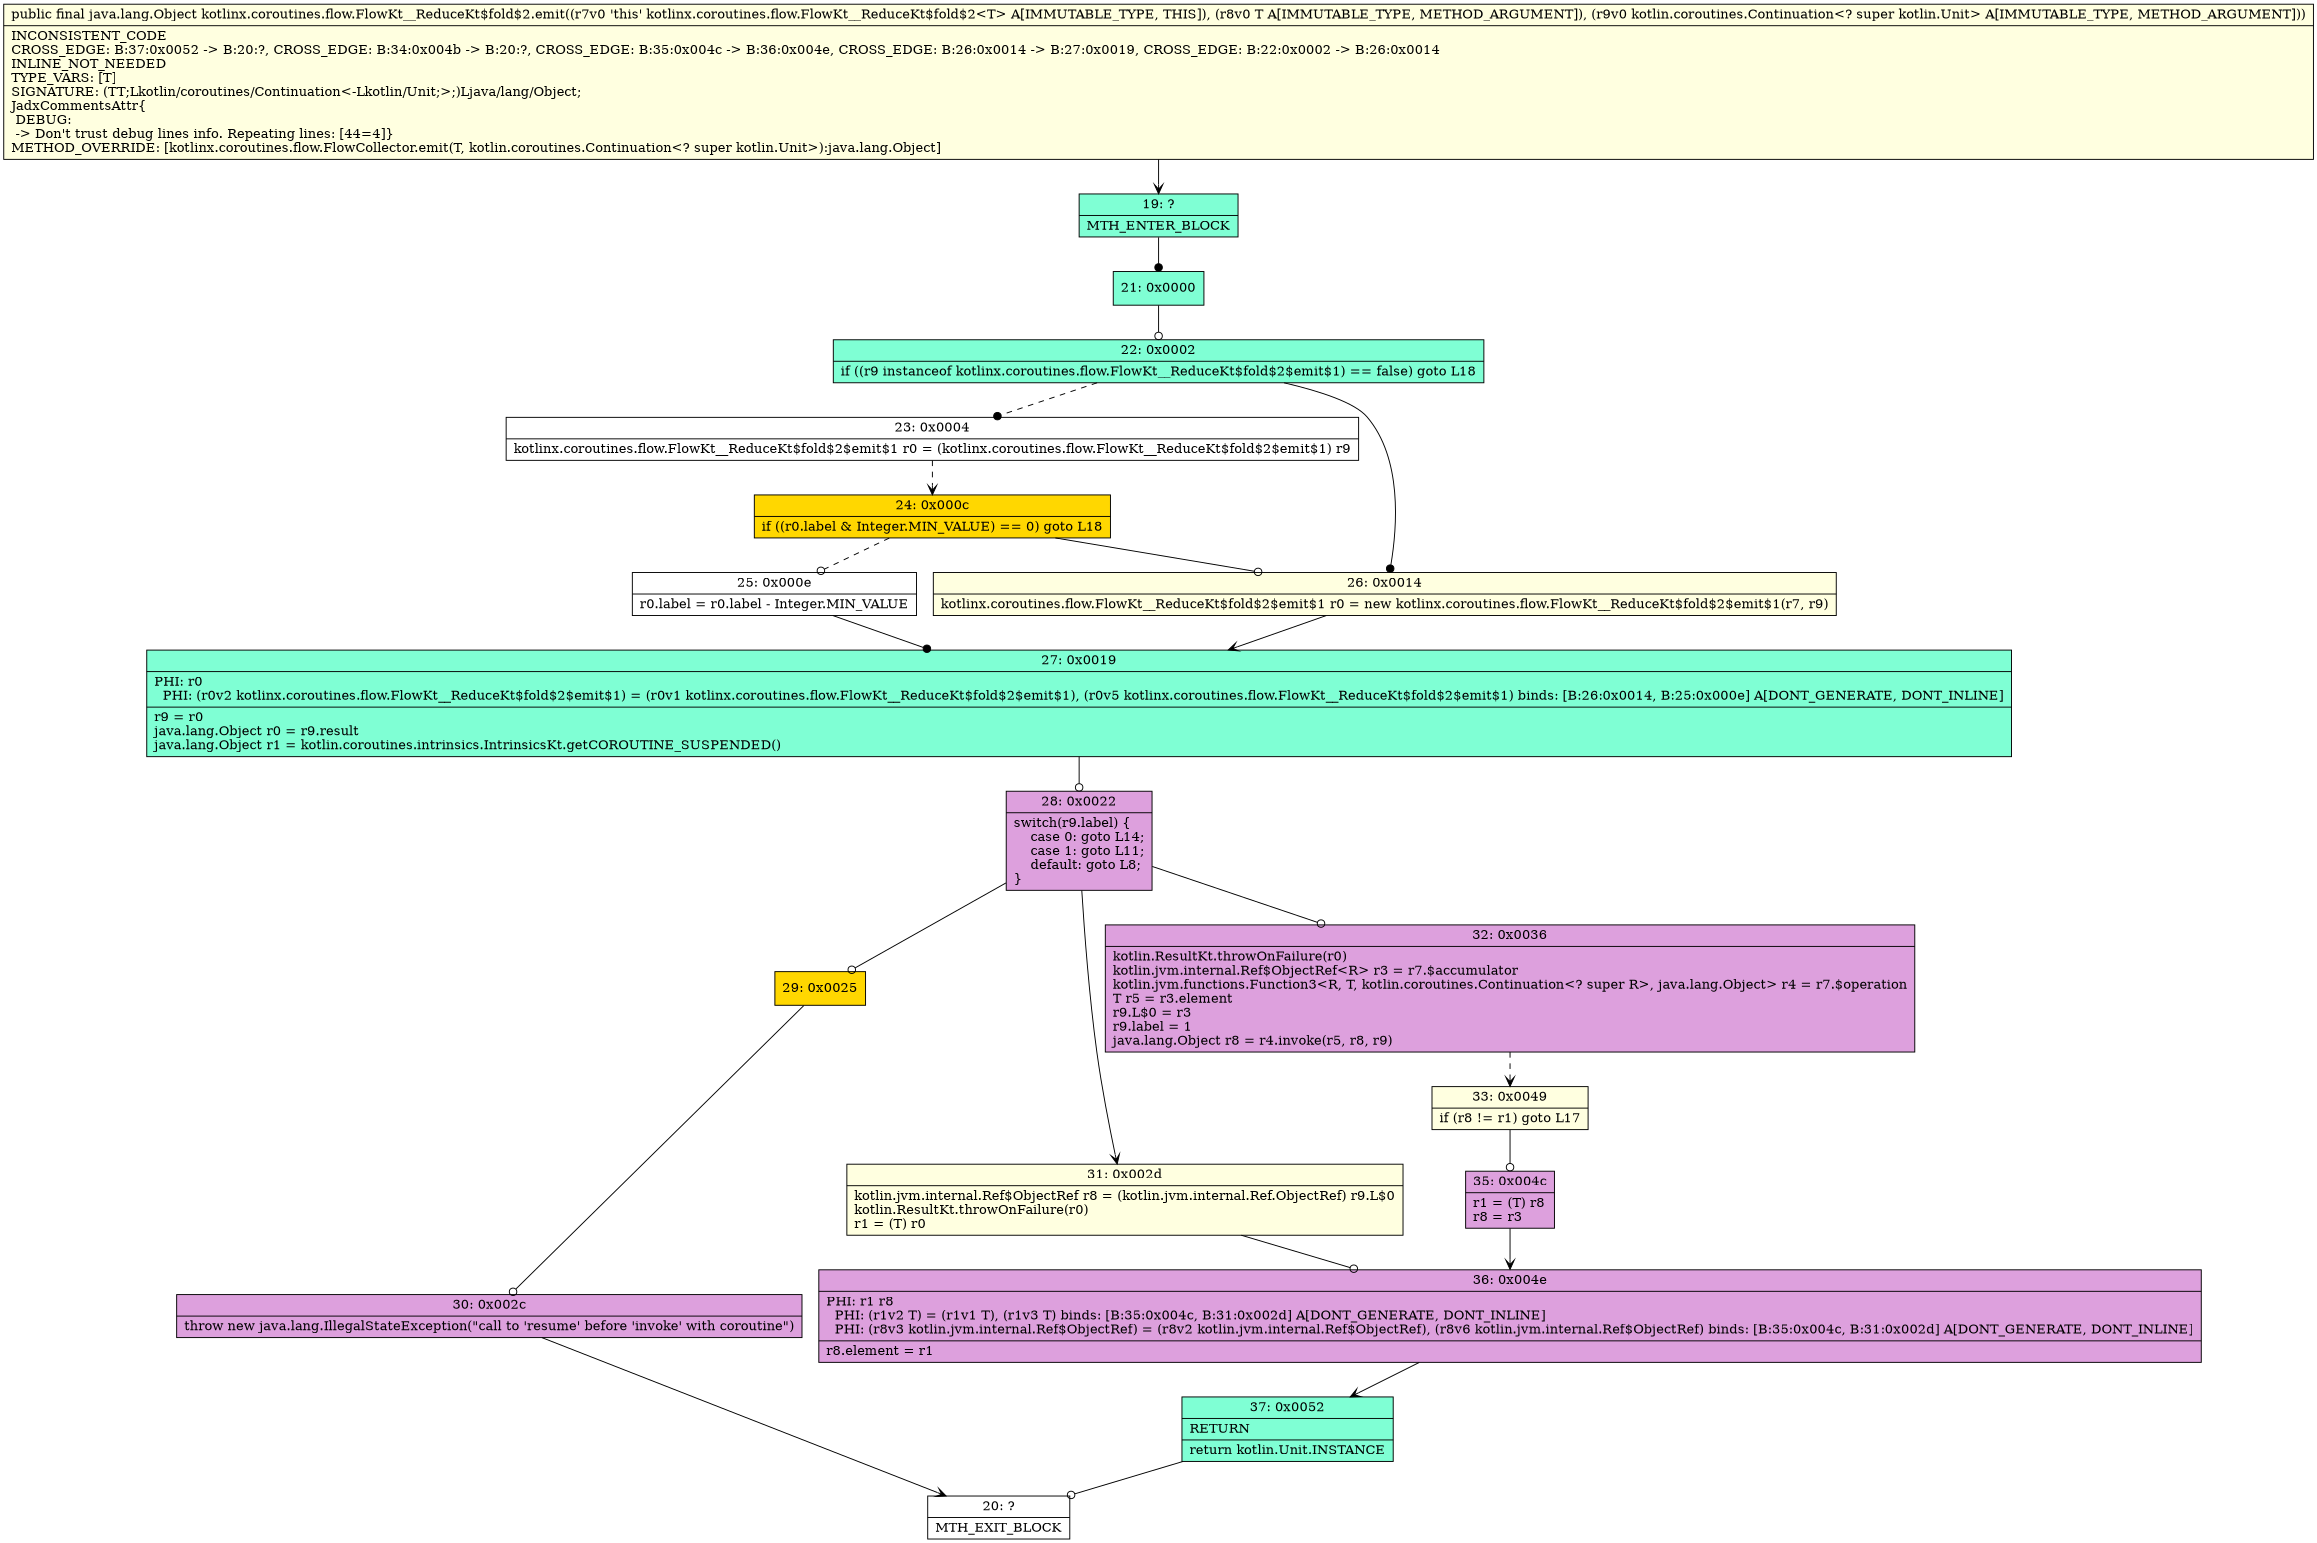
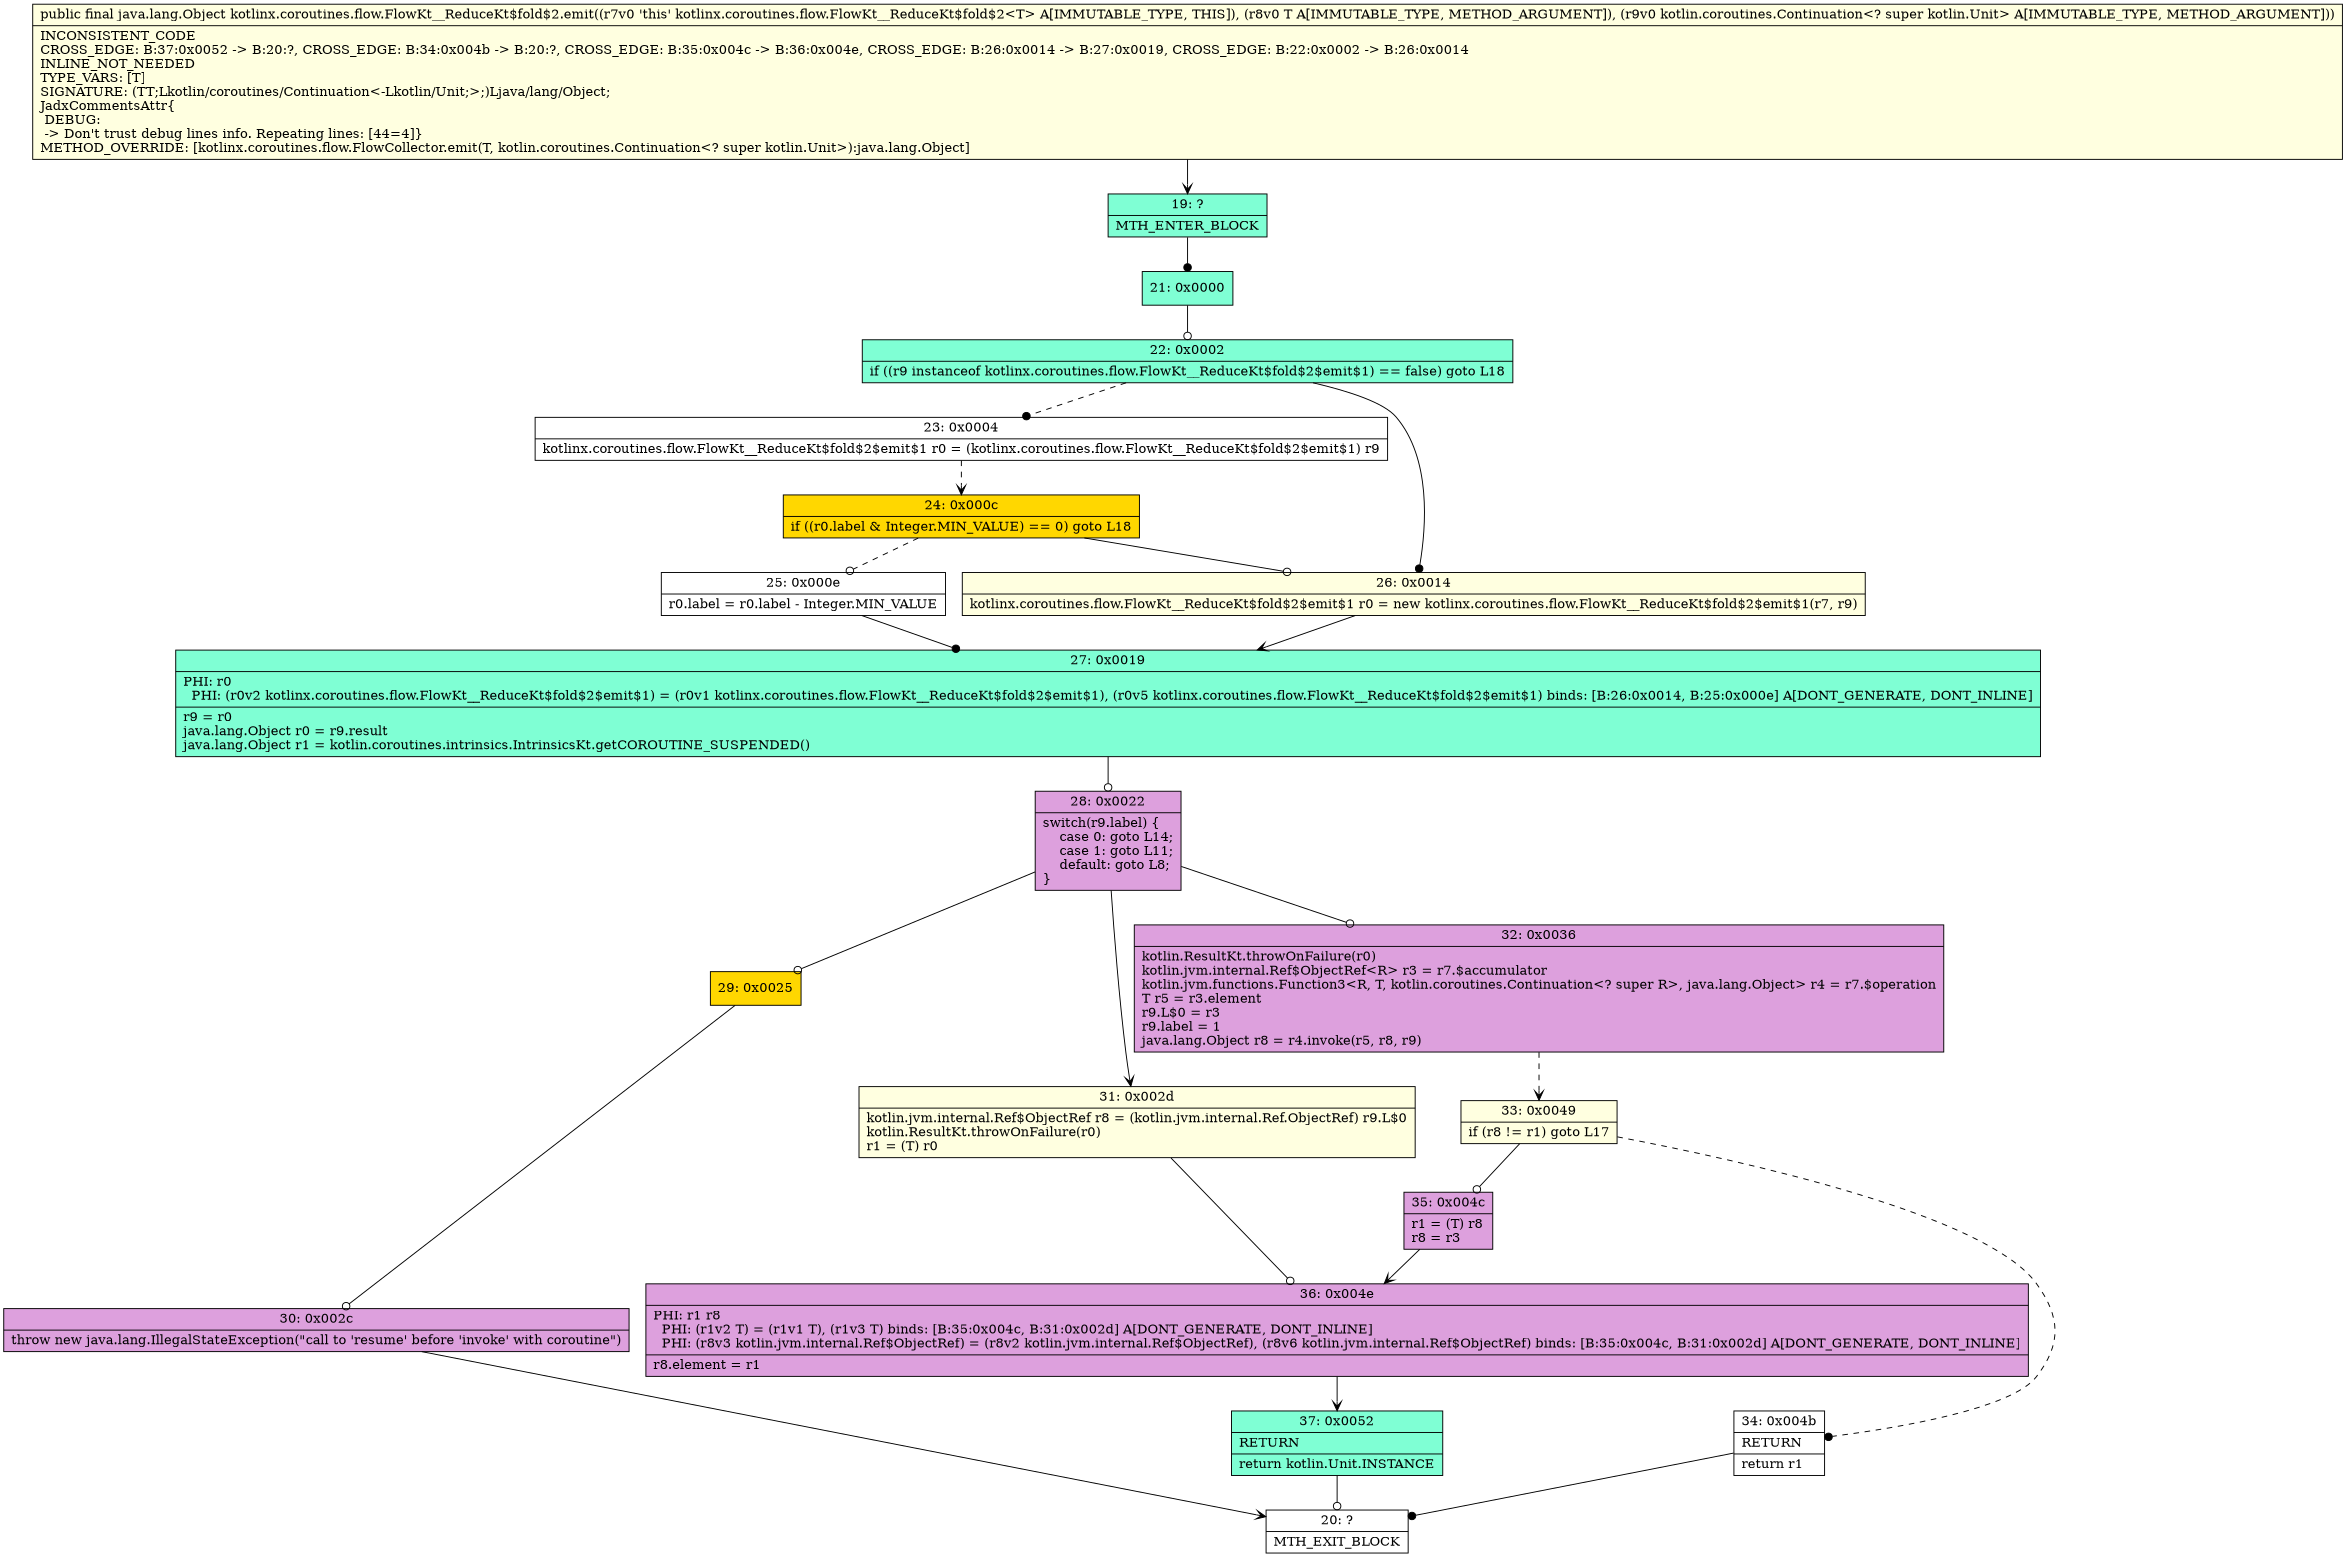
node "34: 0x004b": added
